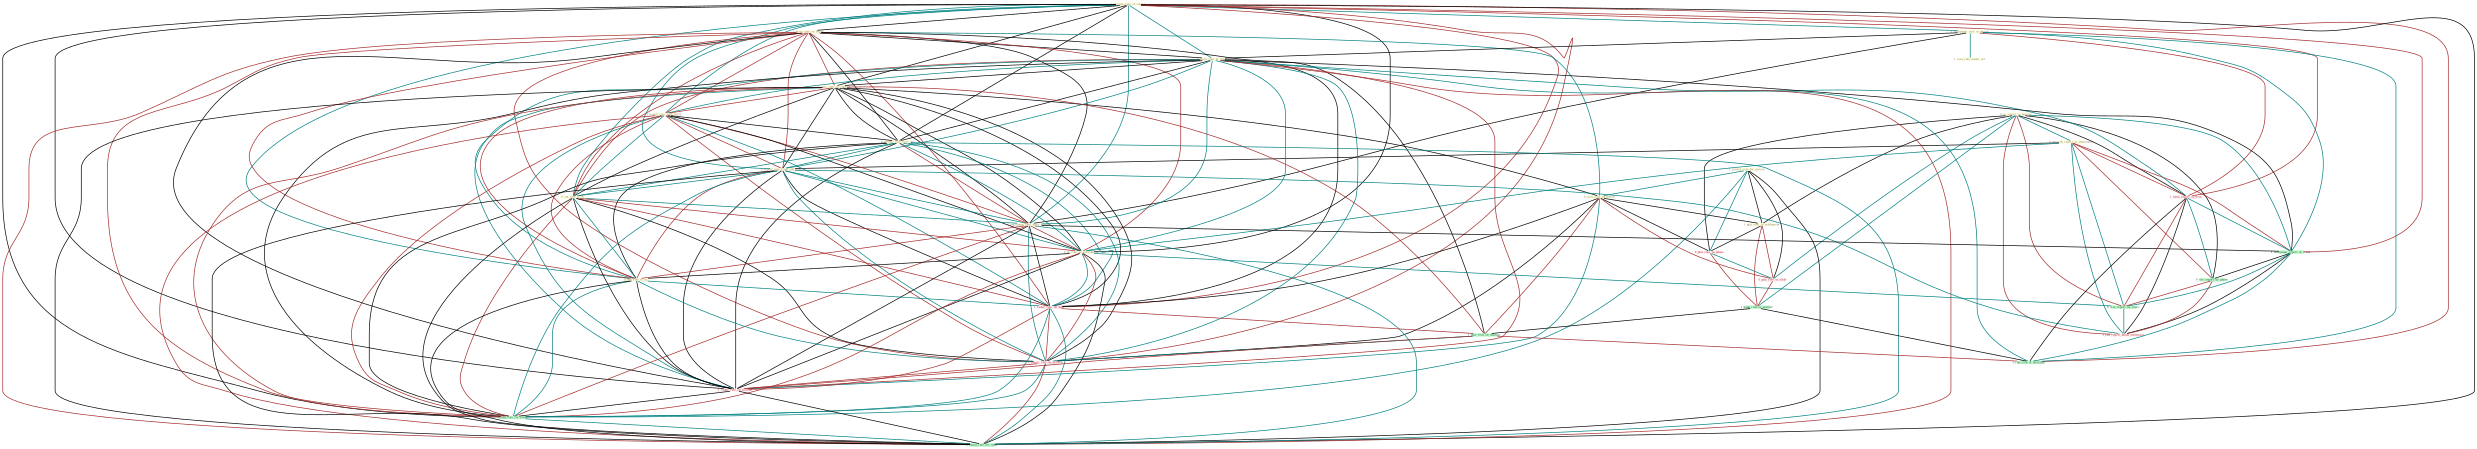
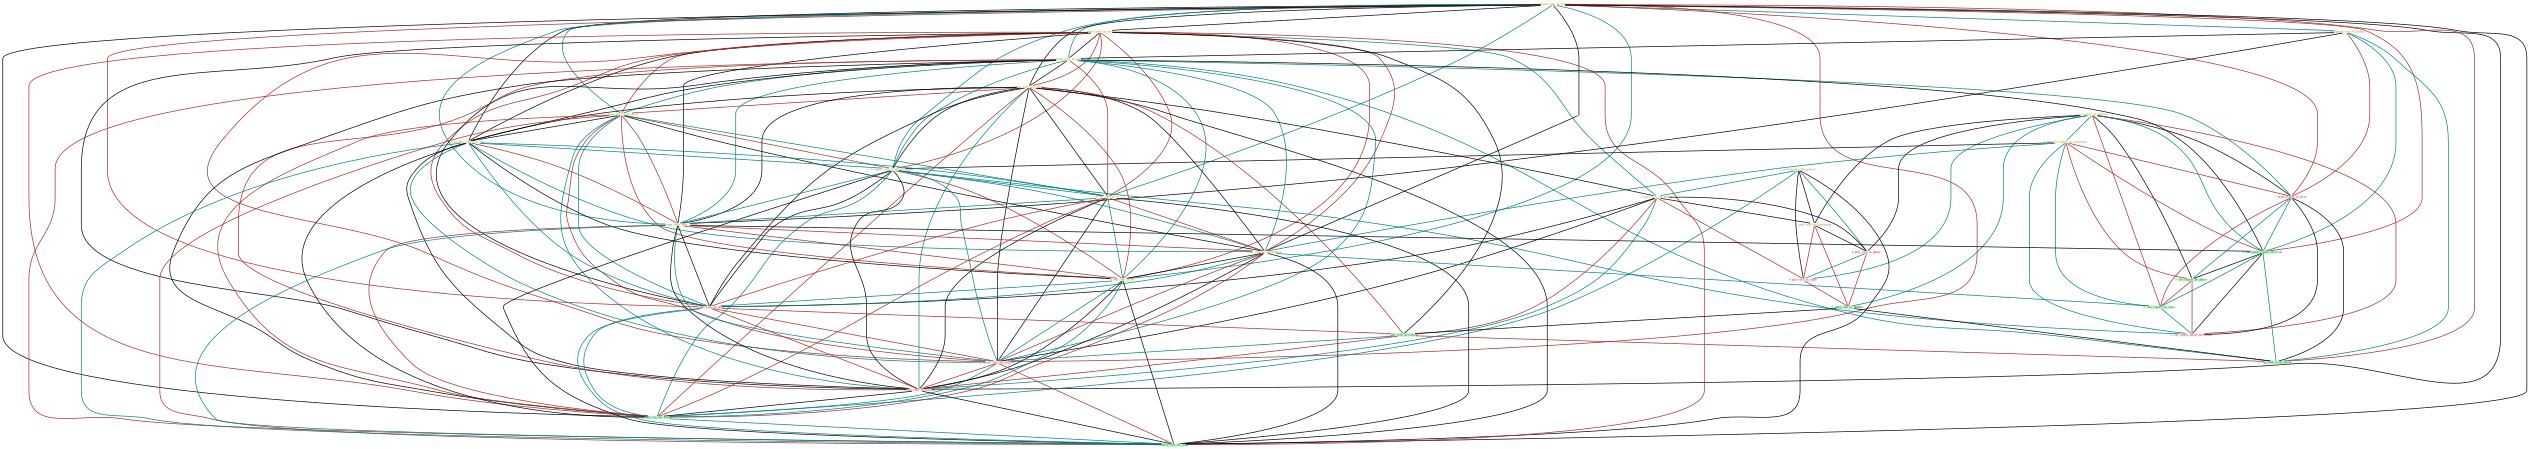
node "1_issu_rule_under_act": removed
